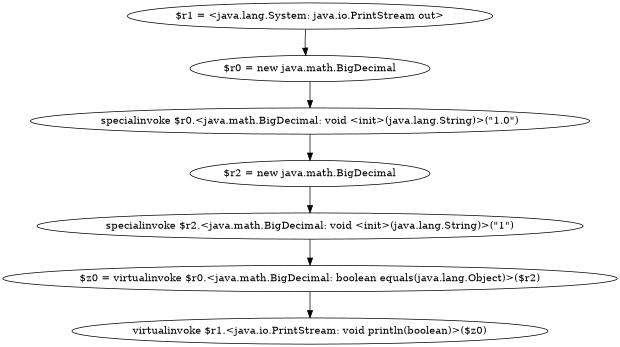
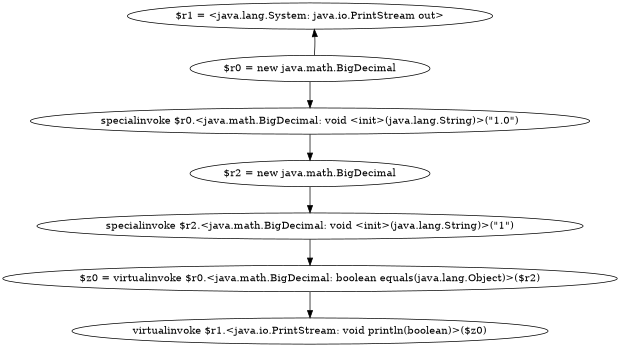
edge "$r1 = <java.lang.System: java.io.PrintStream out>" -> "$r0 = new java.math.BigDecimal": reversed
